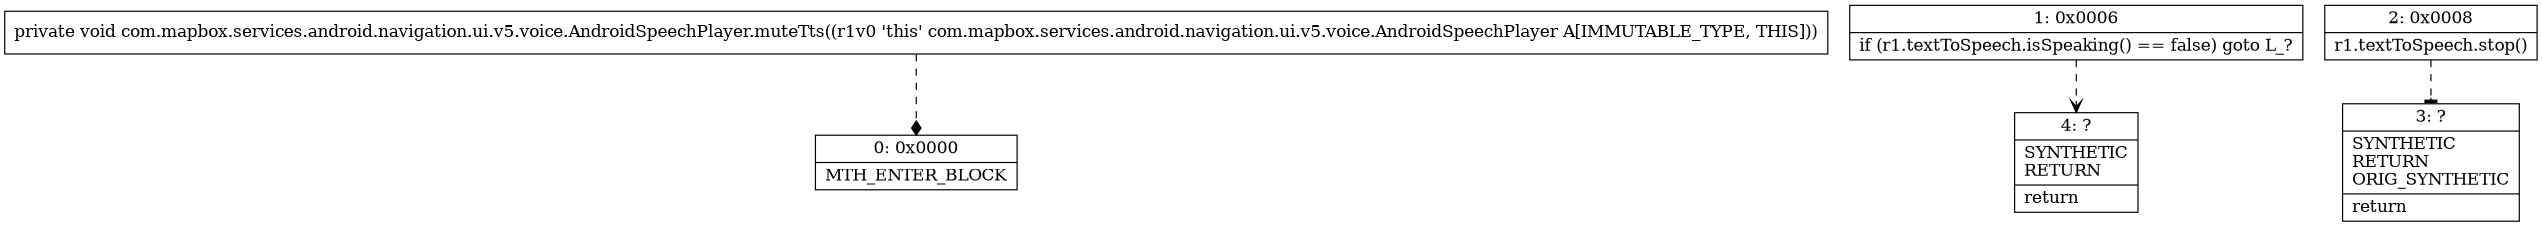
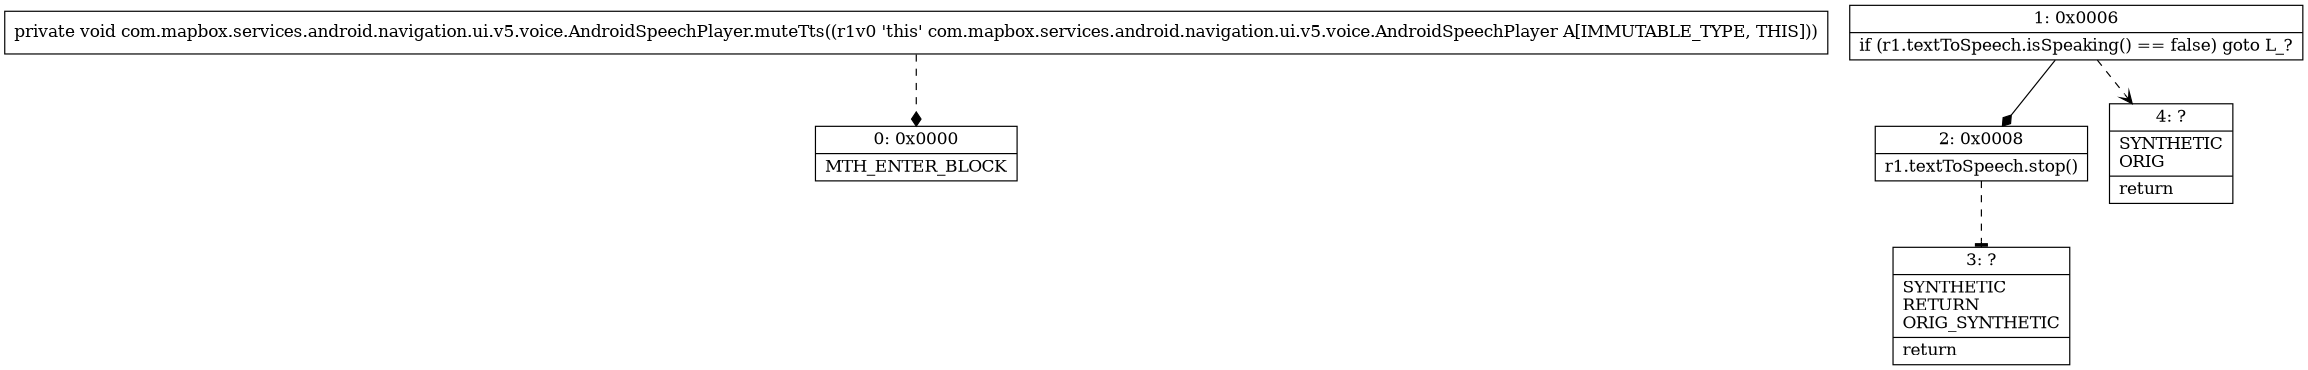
edge "1: 0x0006" -> "2: 0x0008": added
node "4: ?": text "RETURN" -> "ORIG"
